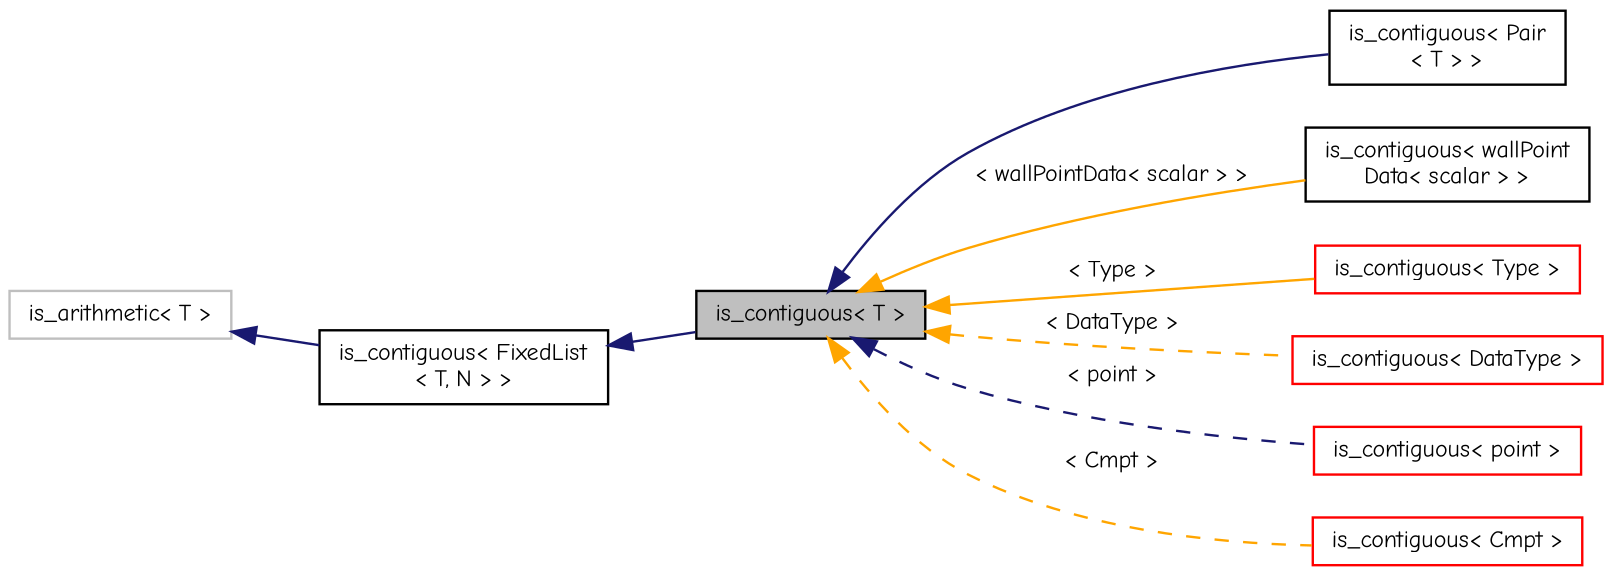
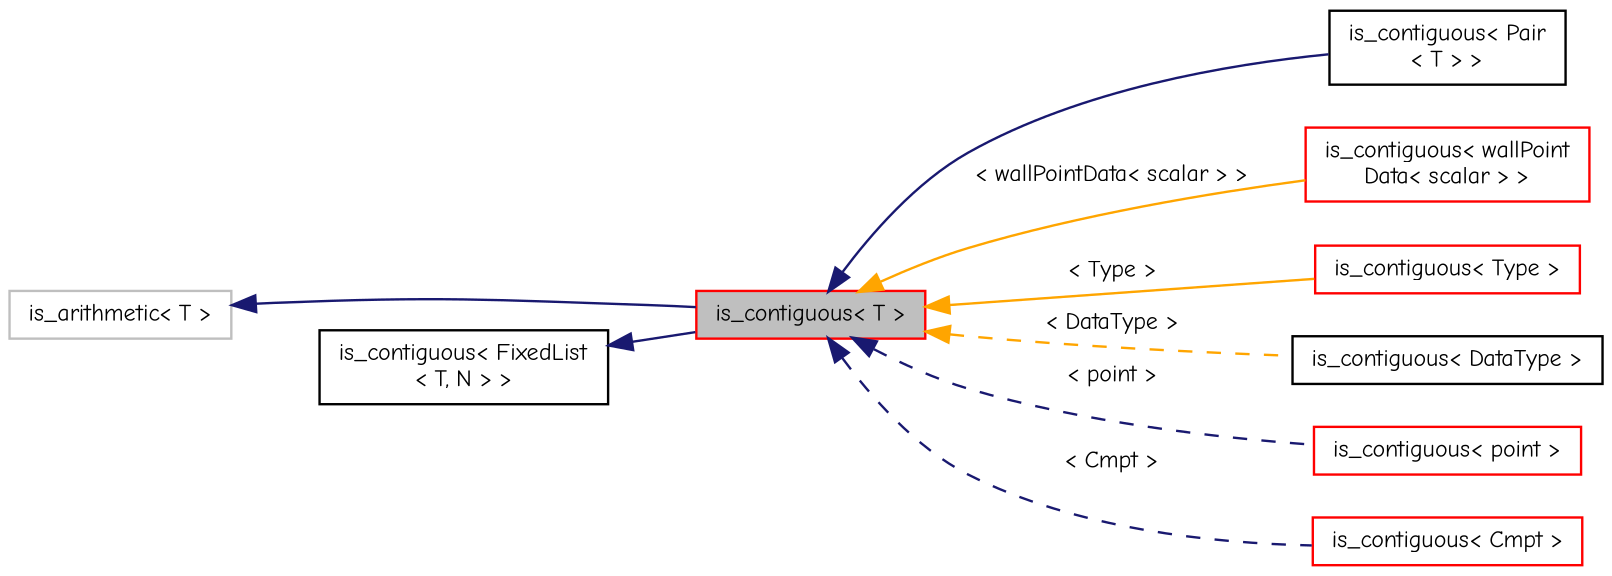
node "is_contiguous< wallPoint Data< scalar > >": color black -> red
node "is_contiguous< T >": color black -> red
edge "is_contiguous< FixedList < T, N > >" -> "is_arithmetic< T >": now "is_contiguous< T >" -> "is_arithmetic< T >"
node "is_contiguous< DataType >": color red -> black
edge "is_contiguous< Cmpt >" -> "is_contiguous< T >": color orange -> midnightblue
